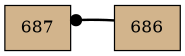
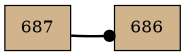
edge "686" -> "687": reversed
